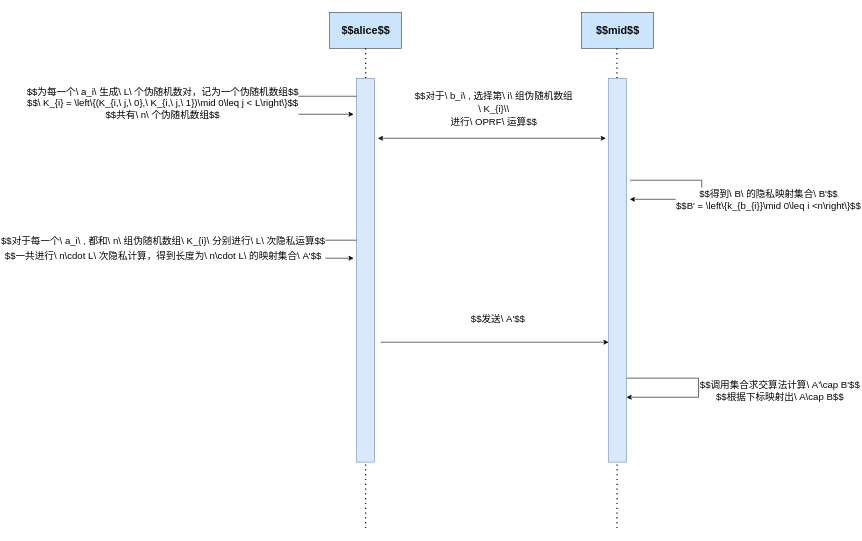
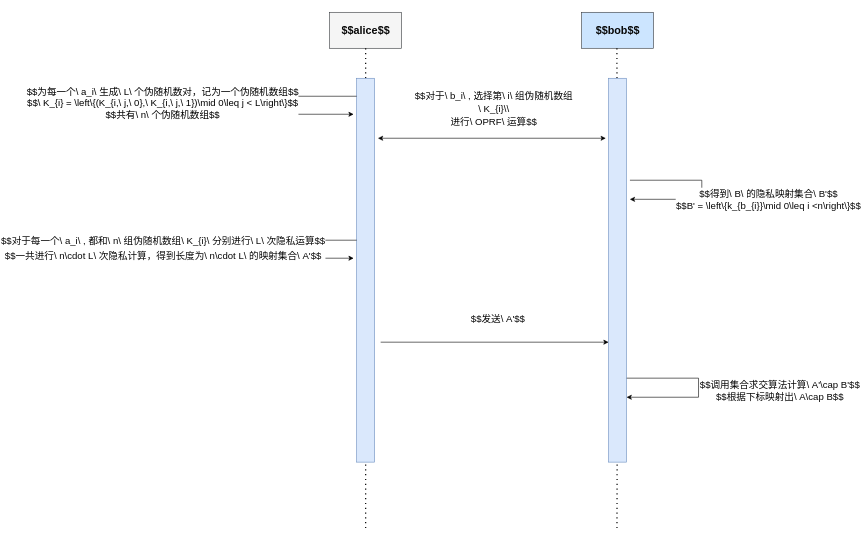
node "$$alice$$": fillcolor #cce5ff -> #f5f5f5
node "$$mid$$": label "$$mid$$" -> "$$bob$$"
